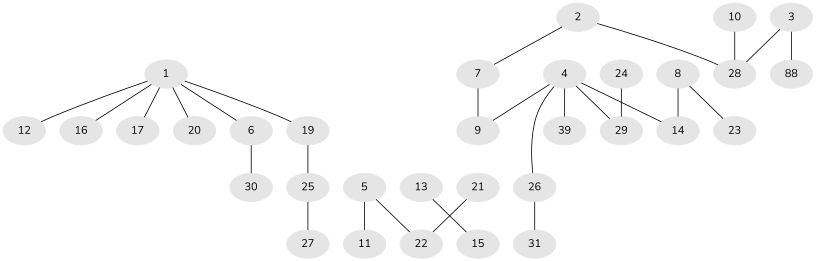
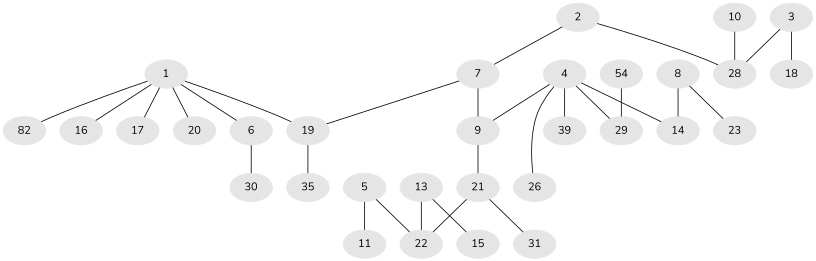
node "24": label "24" -> "54"
node "88": label "88" -> "18"
edge "7" -- "19": added
node "12": label "12" -> "82"
edge "9" -- "21": added
node "25": label "25" -> "35"
edge "13" -- "22": added
edge "26" -- "31": now "21" -- "31"
node "27": removed
